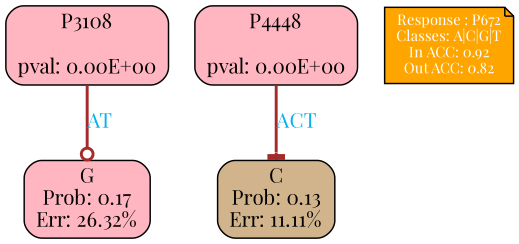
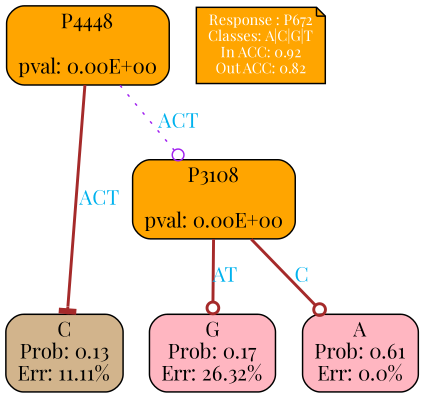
node "P3108 pval: 0.00E+00": fillcolor lightpink -> orange
node "P4448 pval: 0.00E+00": fillcolor lightpink -> orange
edge "P4448 pval: 0.00E+00" -> "P3108 pval: 0.00E+00": added, label "ACT"
node "A Prob: 0.61 Err: 0.0%": added
